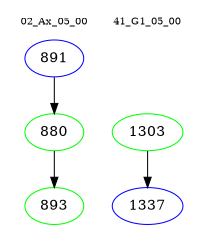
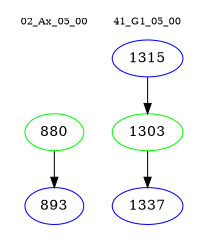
node "891": removed
node "1315": added
node "893": color green -> blue
